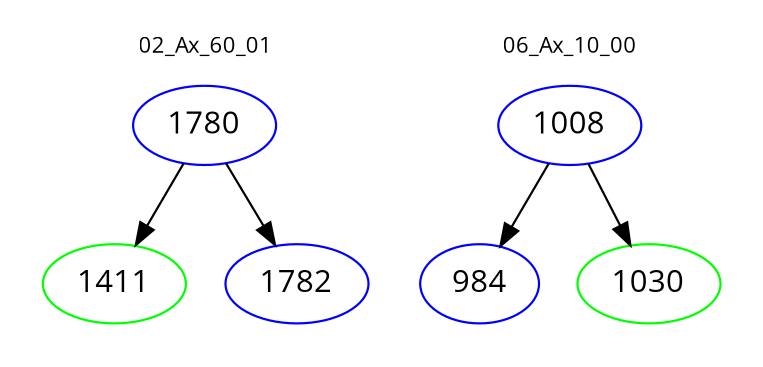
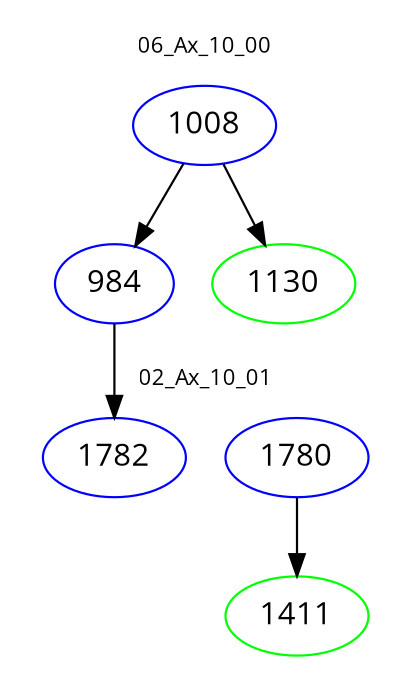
cluster "02_Ax_60_01": label "02_Ax_60_01" -> "02_Ax_10_01"
edge "1780" -> "1782": now "984" -> "1782"
node "1030": label "1030" -> "1130"
